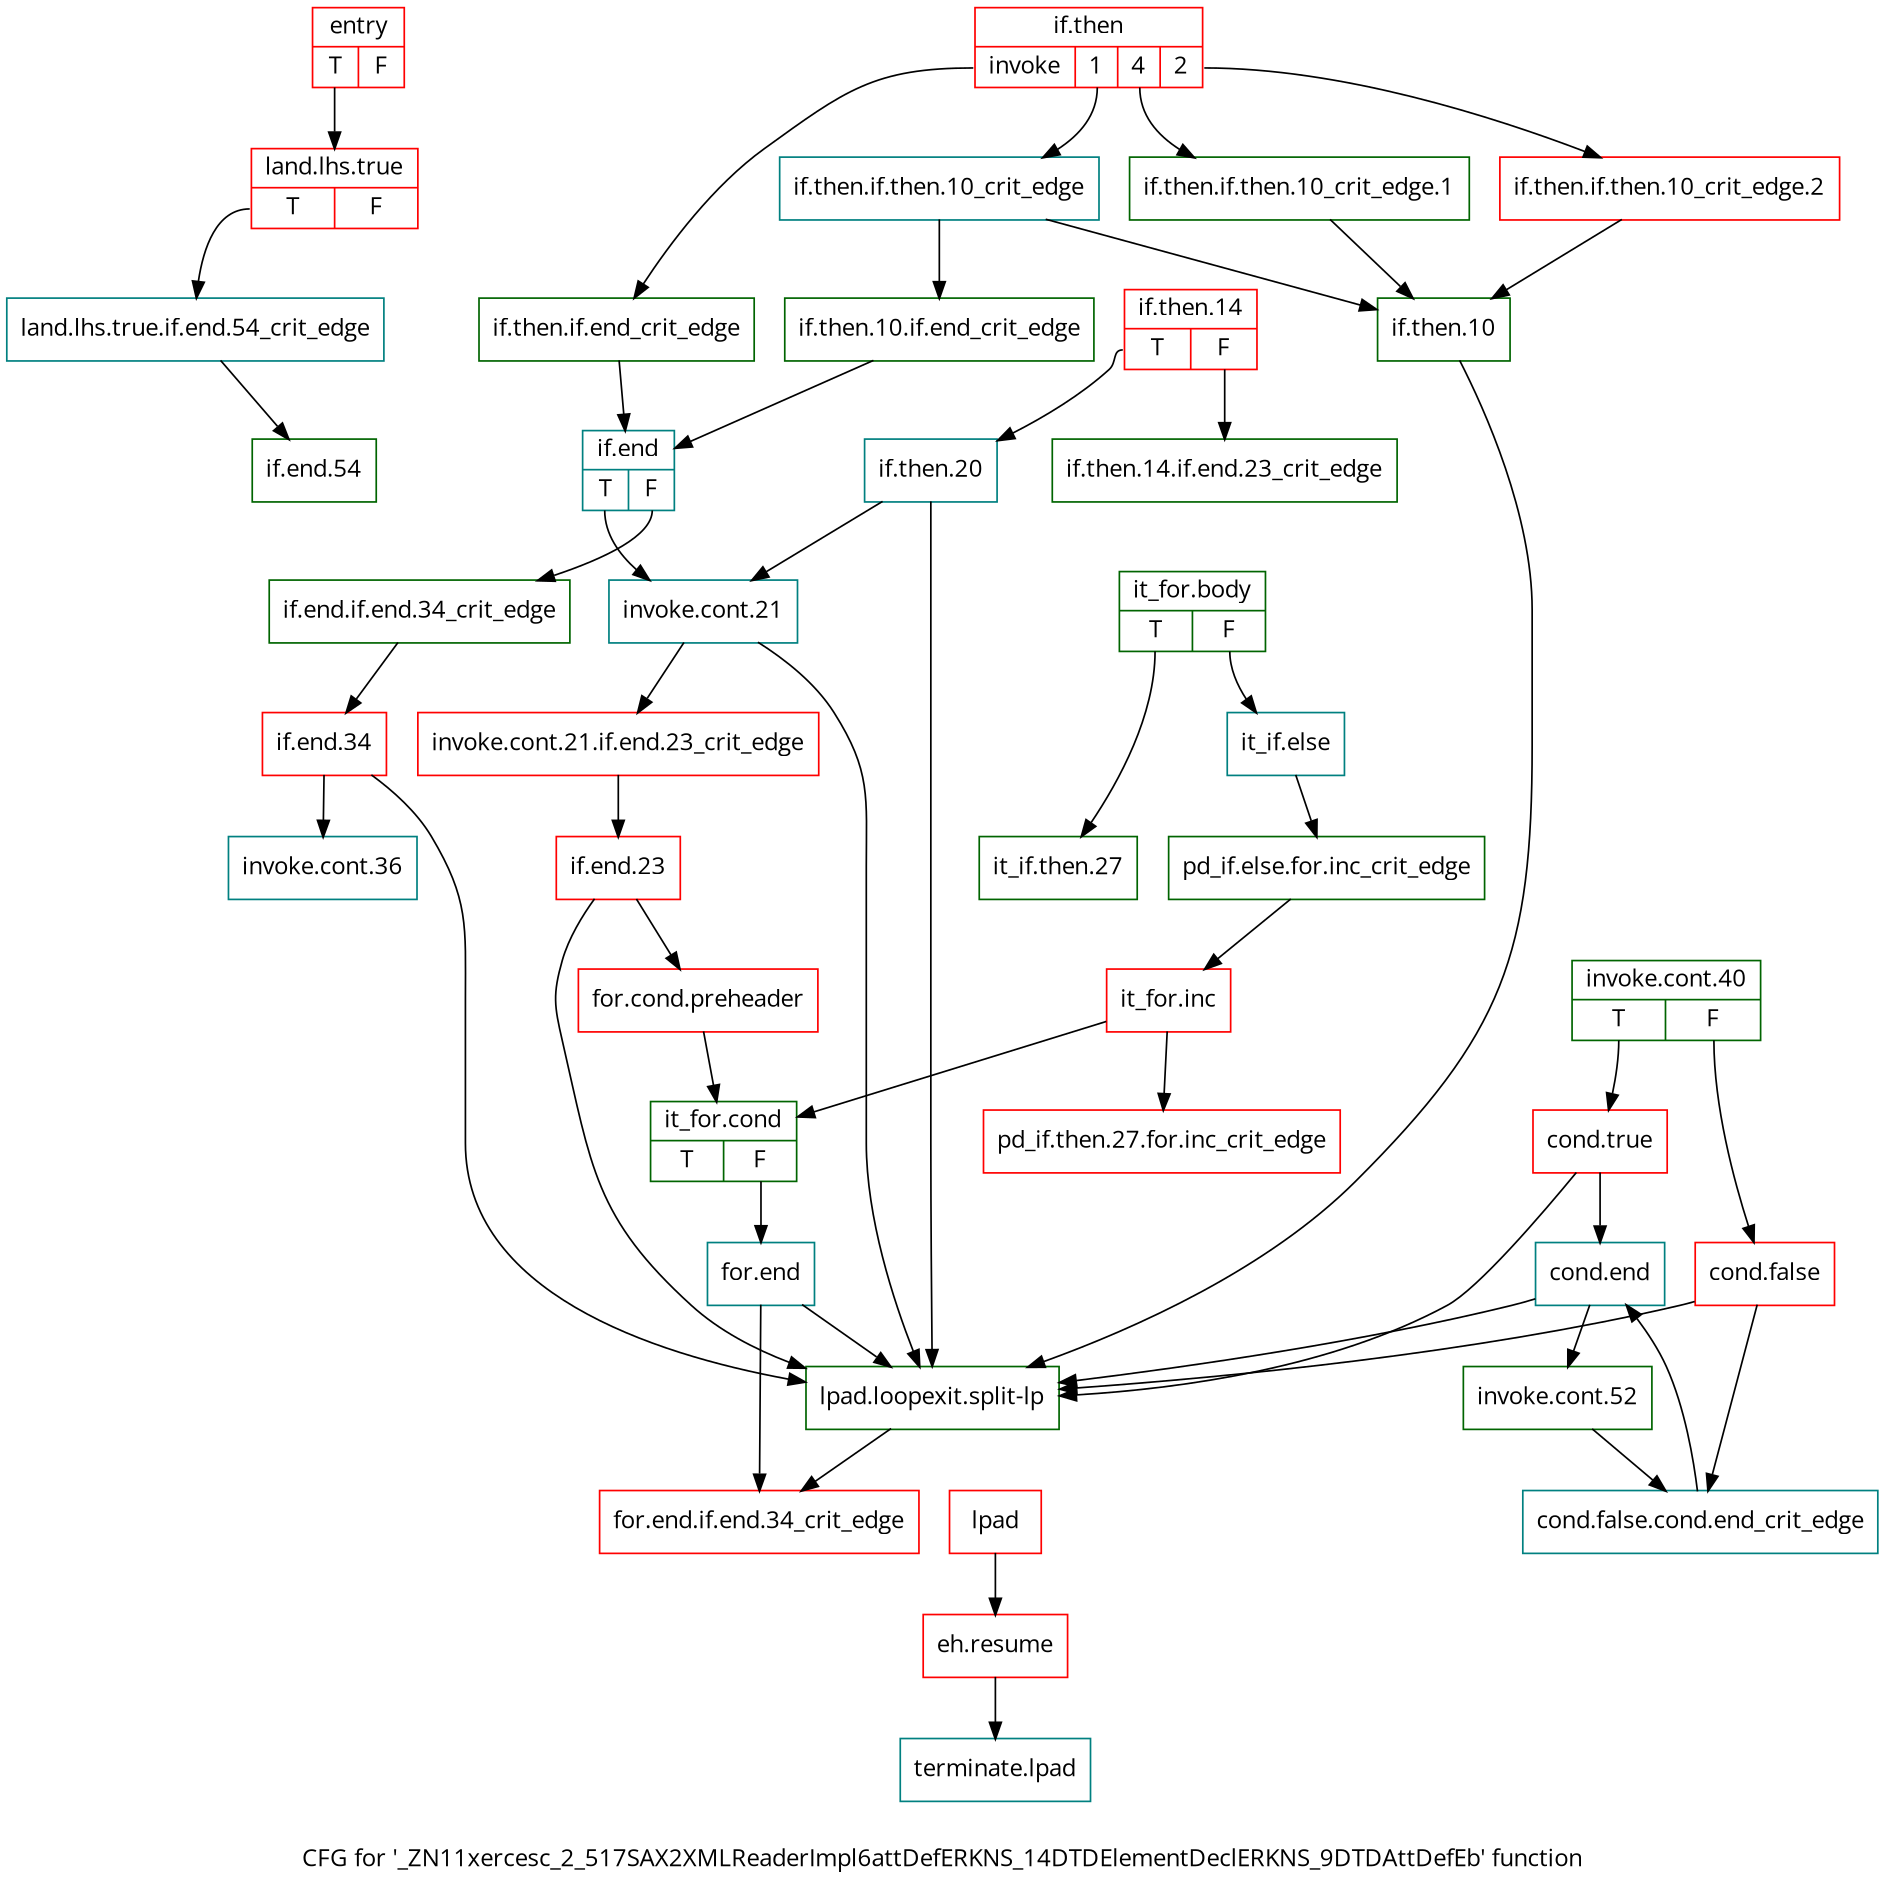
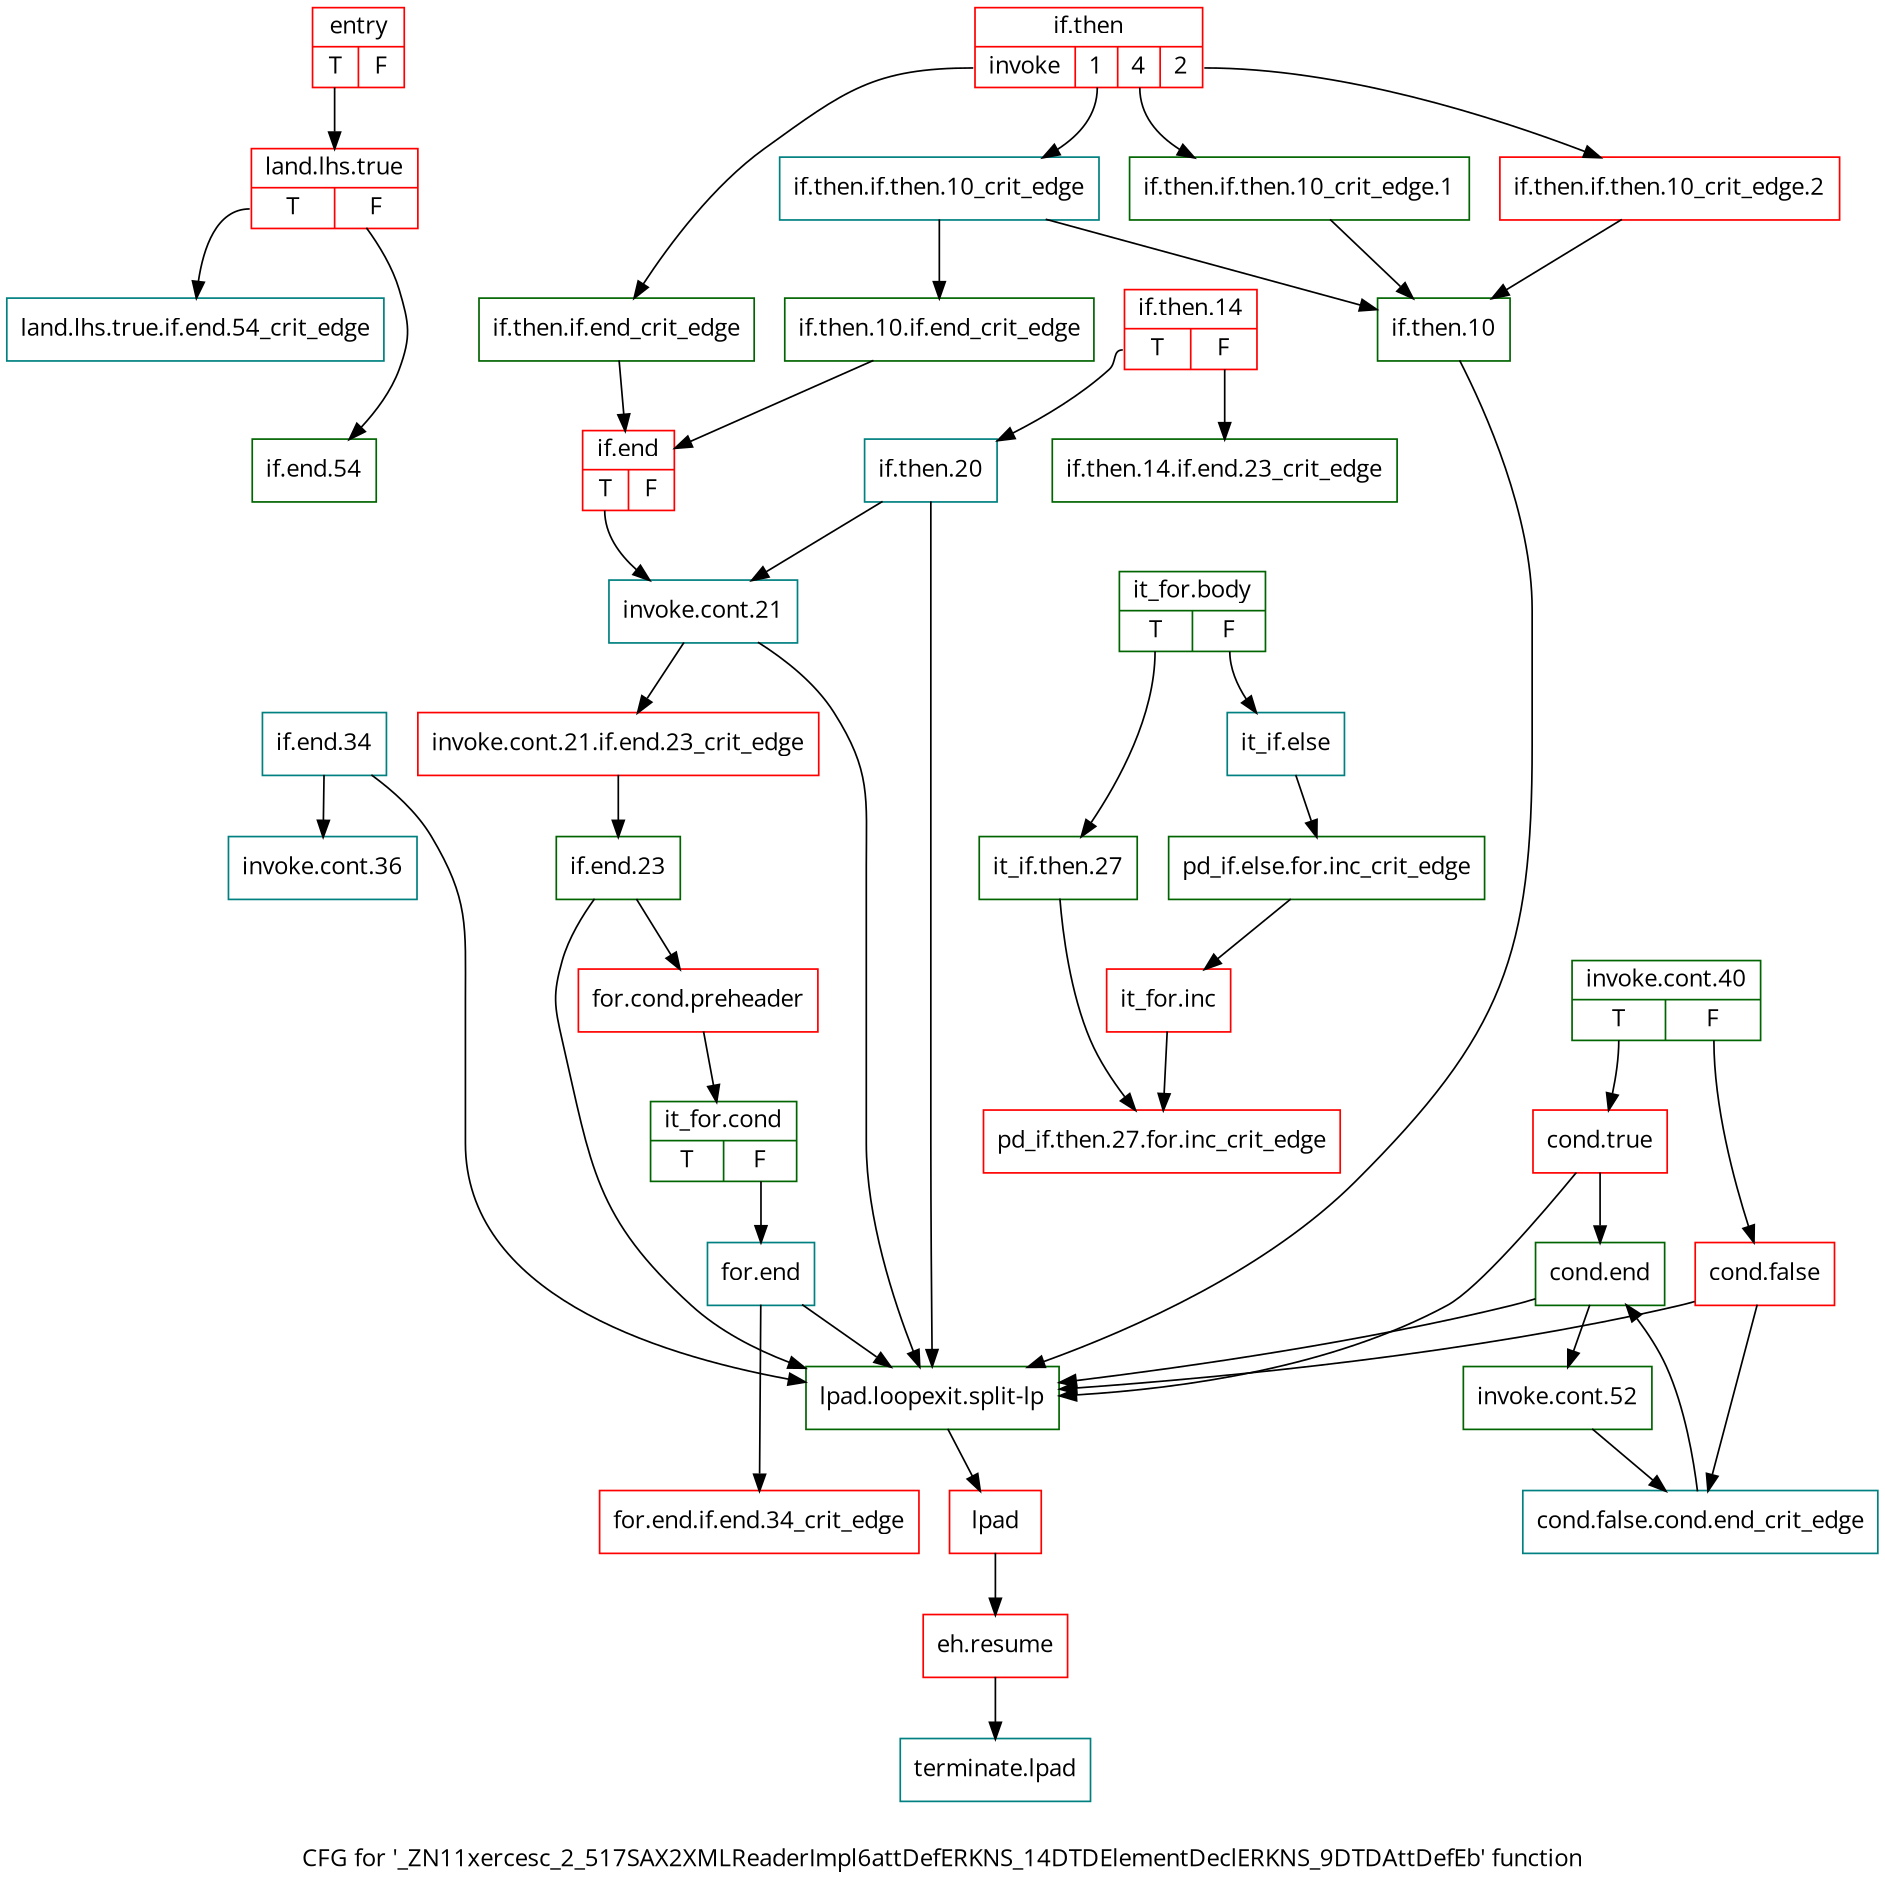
edge "land.lhs.true.if.end.54_crit_edge" -> "if.end.54": now "land.lhs.true" -> "if.end.54"
node "if.end": color teal -> red
node "if.end.if.end.34_crit_edge": removed
node "if.end.34": color red -> teal
node "if.end.23": color red -> darkgreen
edge "it_if.then.27" -> "pd_if.then.27.for.inc_crit_edge": added
edge "it_for.inc" -> "it_for.cond": removed
node "cond.end": color teal -> darkgreen
edge "lpad.loopexit.split-lp" -> "for.end.if.end.34_crit_edge": now "lpad.loopexit.split-lp" -> "lpad"
